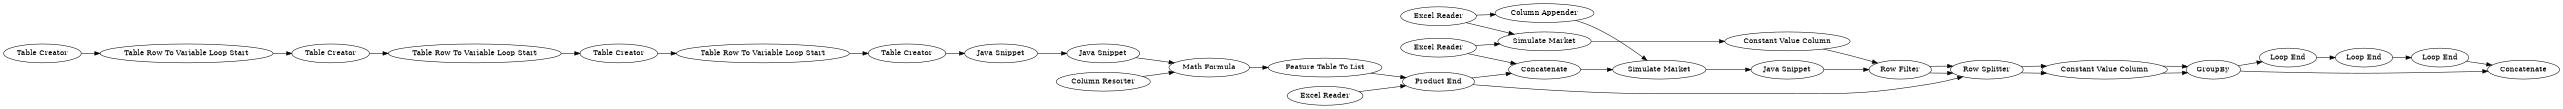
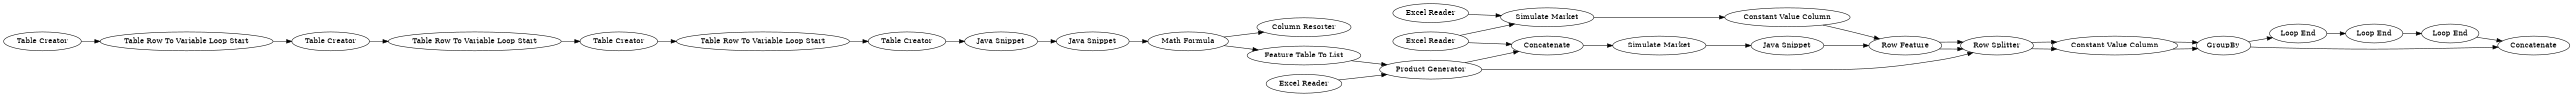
node "Column Appender": removed
node "Row Filter": label "Row Filter" -> "Row Feature"
edge "Column Resorter" -> "Math Formula": reversed
node "Product End": label "Product End" -> "Product Generator"
